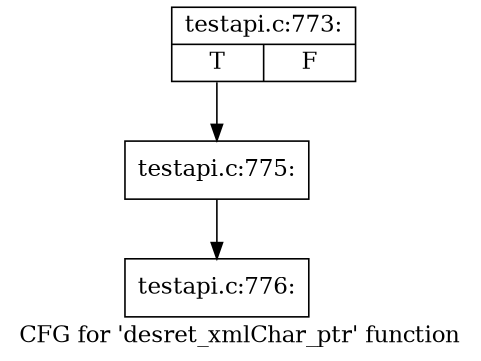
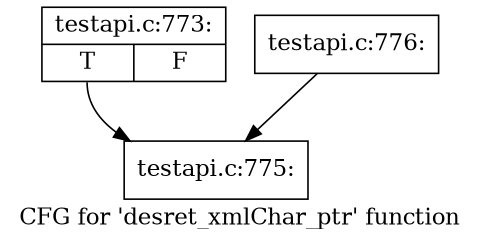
edge "testapi.c:775:" -> "testapi.c:776:": reversed
